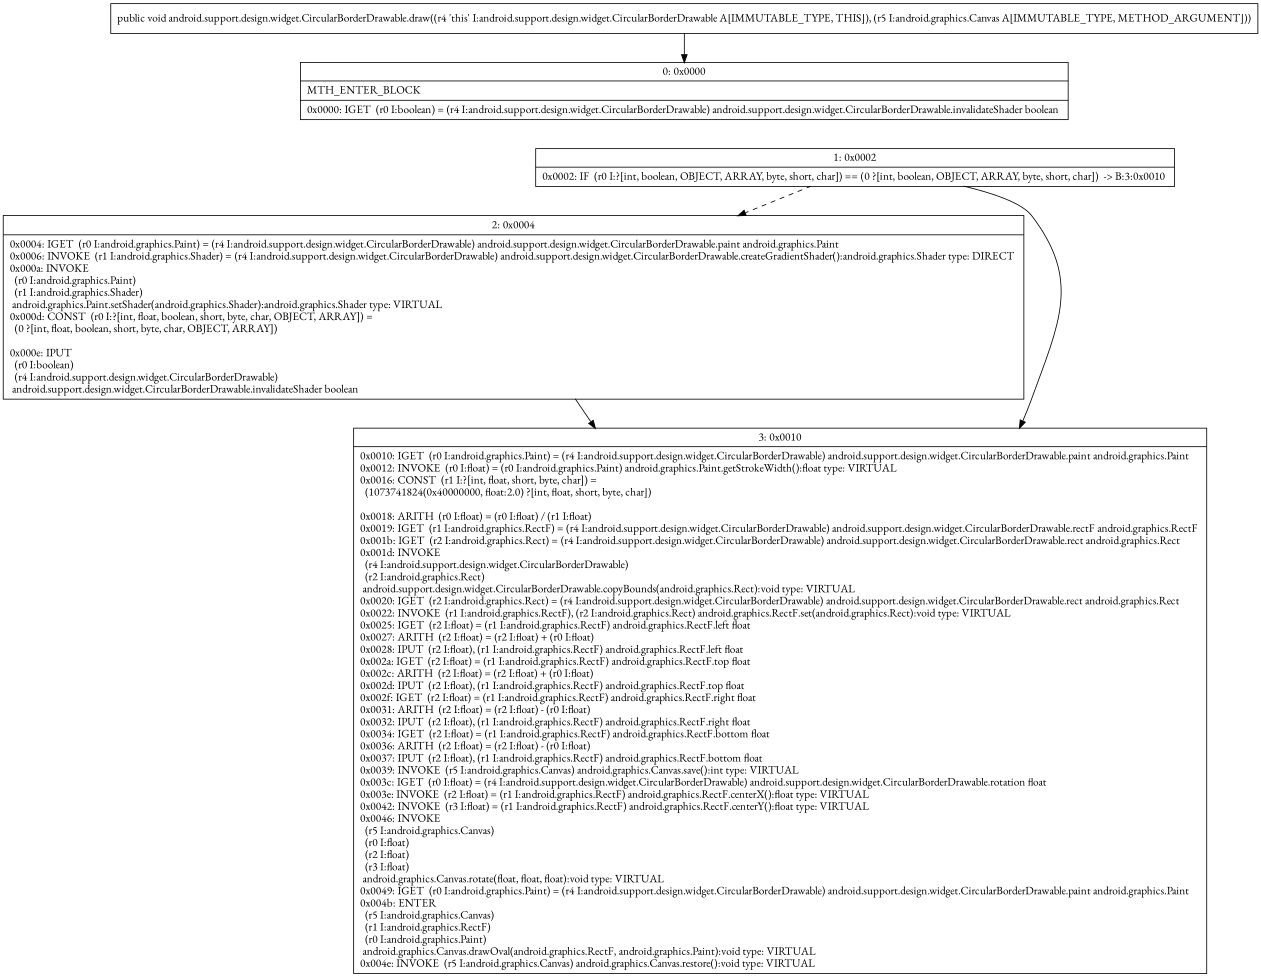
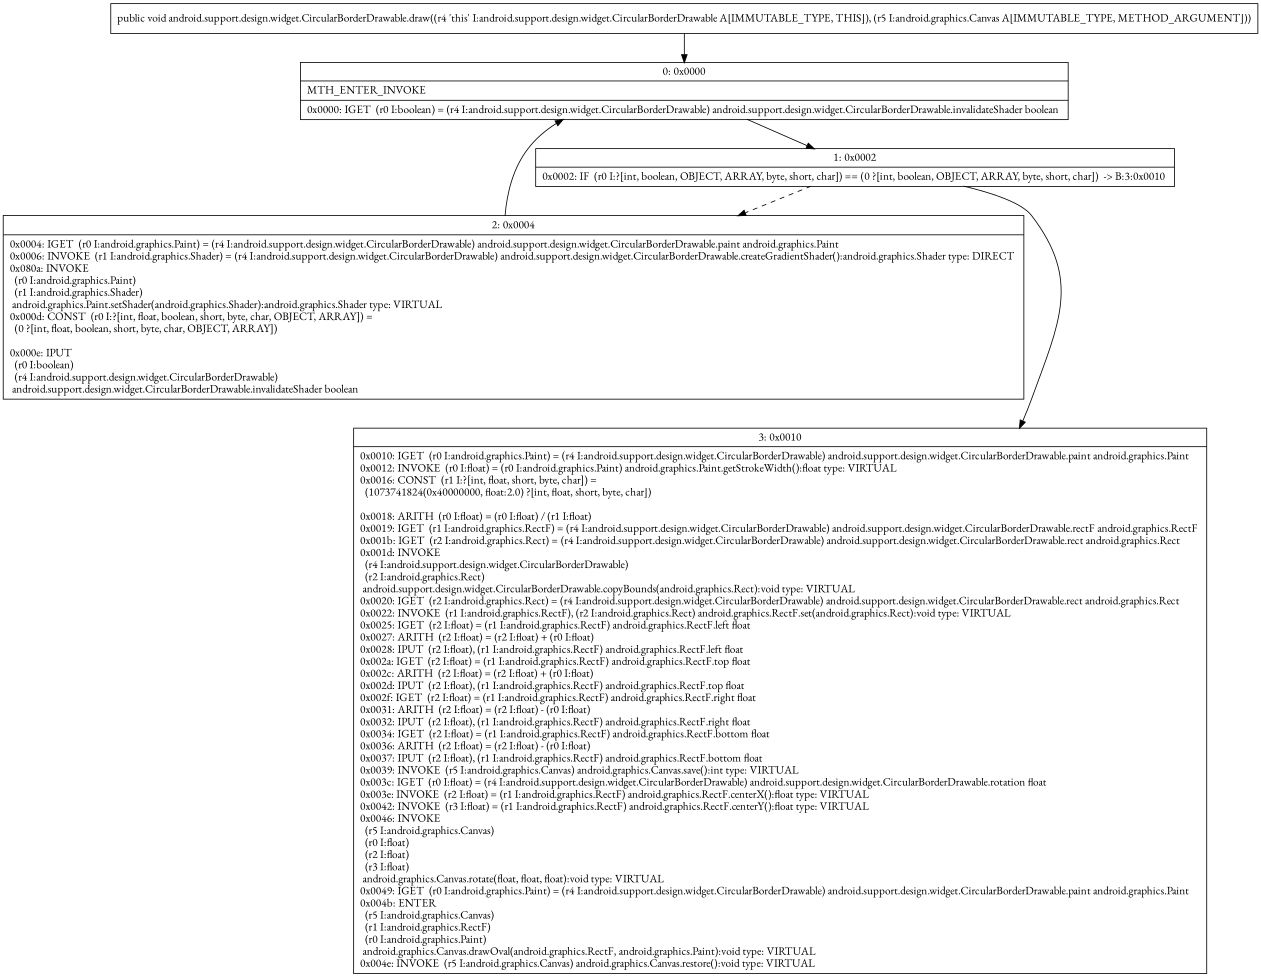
node "0: 0x0000": text "MTH_ENTER_BLOCK" -> "MTH_ENTER_INVOKE"
edge "0: 0x0000" -> "1: 0x0002": added
node "2: 0x0004": text "0x000a: INVOKE" -> "0x080a: INVOKE"
edge "2: 0x0004" -> "3: 0x0010": now "2: 0x0004" -> "0: 0x0000"
